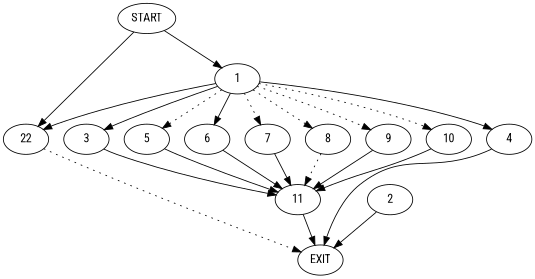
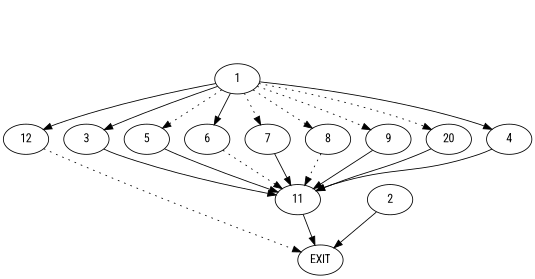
node "START": removed
node "22": label "22" -> "12"
node "10": label "10" -> "20"
edge "4" -> "EXIT": now "4" -> "11"
edge "6" -> "11": style solid -> dotted
